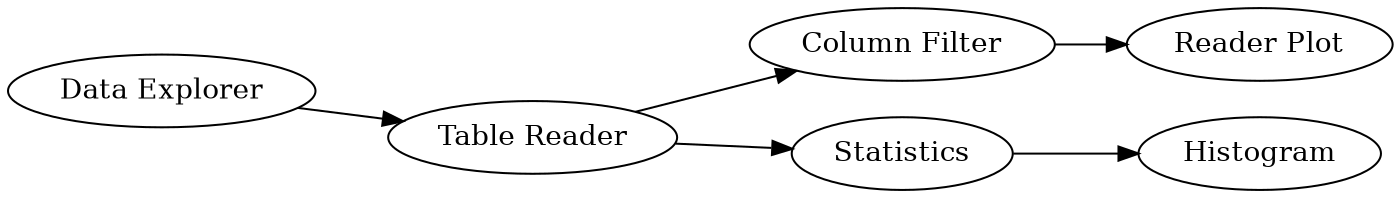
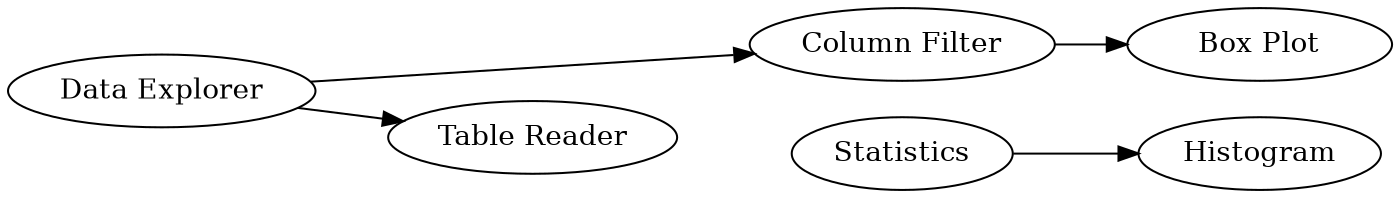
node "Reader Plot": label "Reader Plot" -> "Box Plot"
edge "Table Reader" -> "Column Filter": now "Data Explorer" -> "Column Filter"
edge "Table Reader" -> "Statistics": removed
